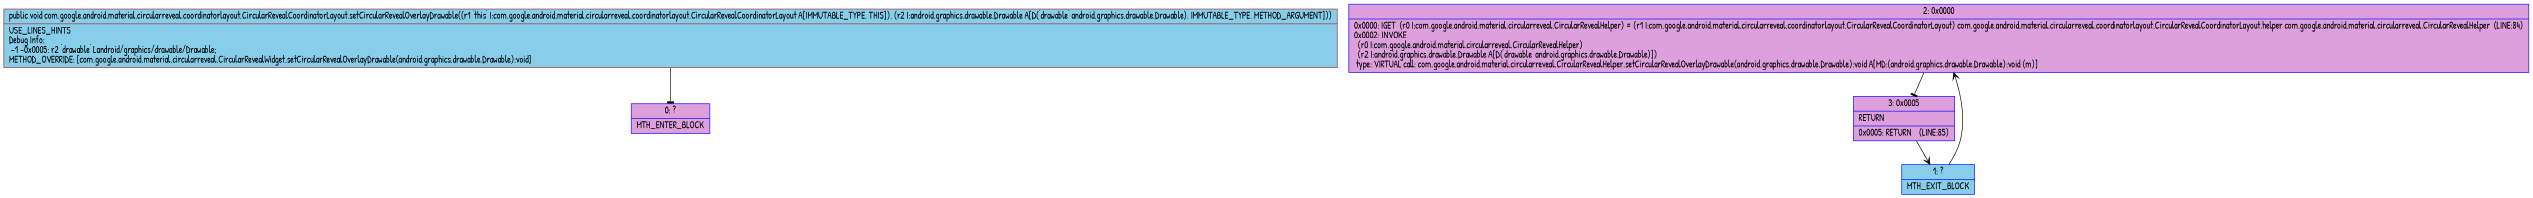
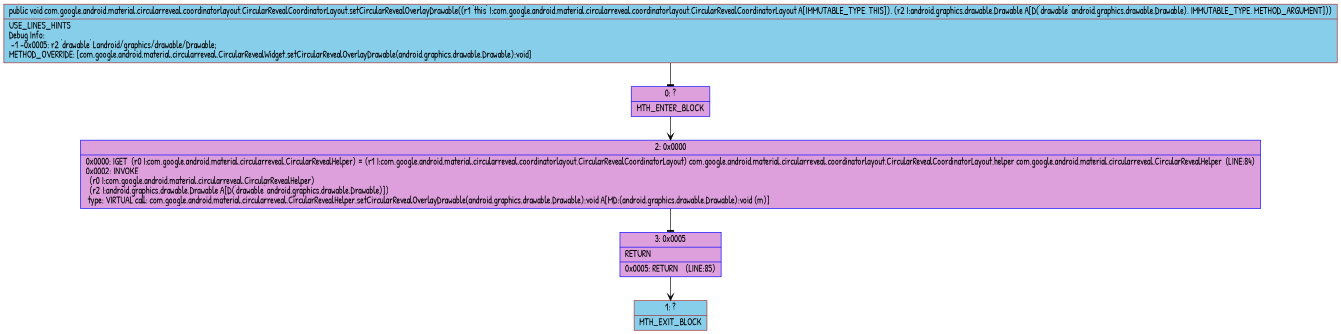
edge "1: ?" -> "2: 0x0000": now "0: ?" -> "2: 0x0000"
node "1: ?": color blue -> brown
